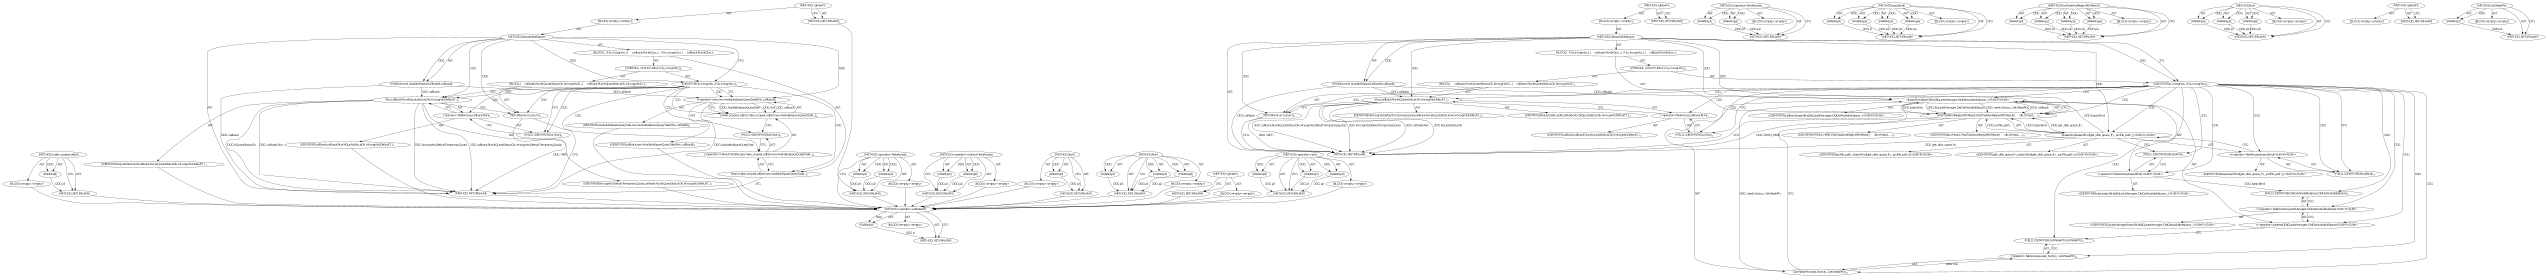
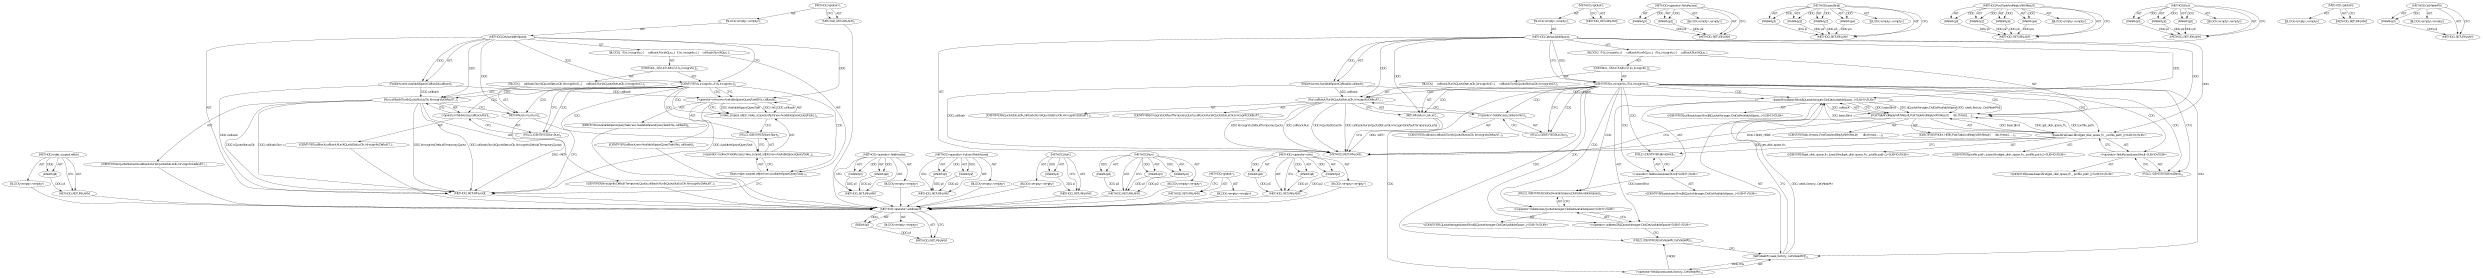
edge "(FIELD_IDENTIFIER,GetWeakPtr,GetWeakPtr)" -> "(<operator>.fieldAccess,weak_factory_.GetWeakPtr)": now "(FIELD_IDENTIFIER,GetWeakPtr,GetWeakPtr)" -> "(GetWeakPtr,weak_factory_.GetWeakPtr())"
edge "(<operator>.fieldAccess,weak_factory_.GetWeakPtr)" -> "(FIELD_IDENTIFIER,GetWeakPtr,GetWeakPtr)": label "AST: " -> "FROM: "
